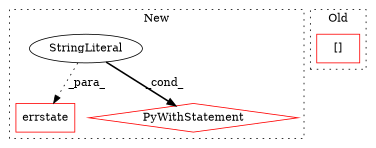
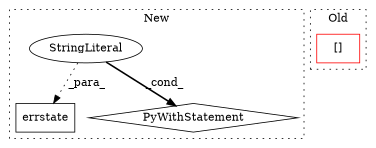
node "errstate": color red -> black
node "PyWithStatement": color red -> black
